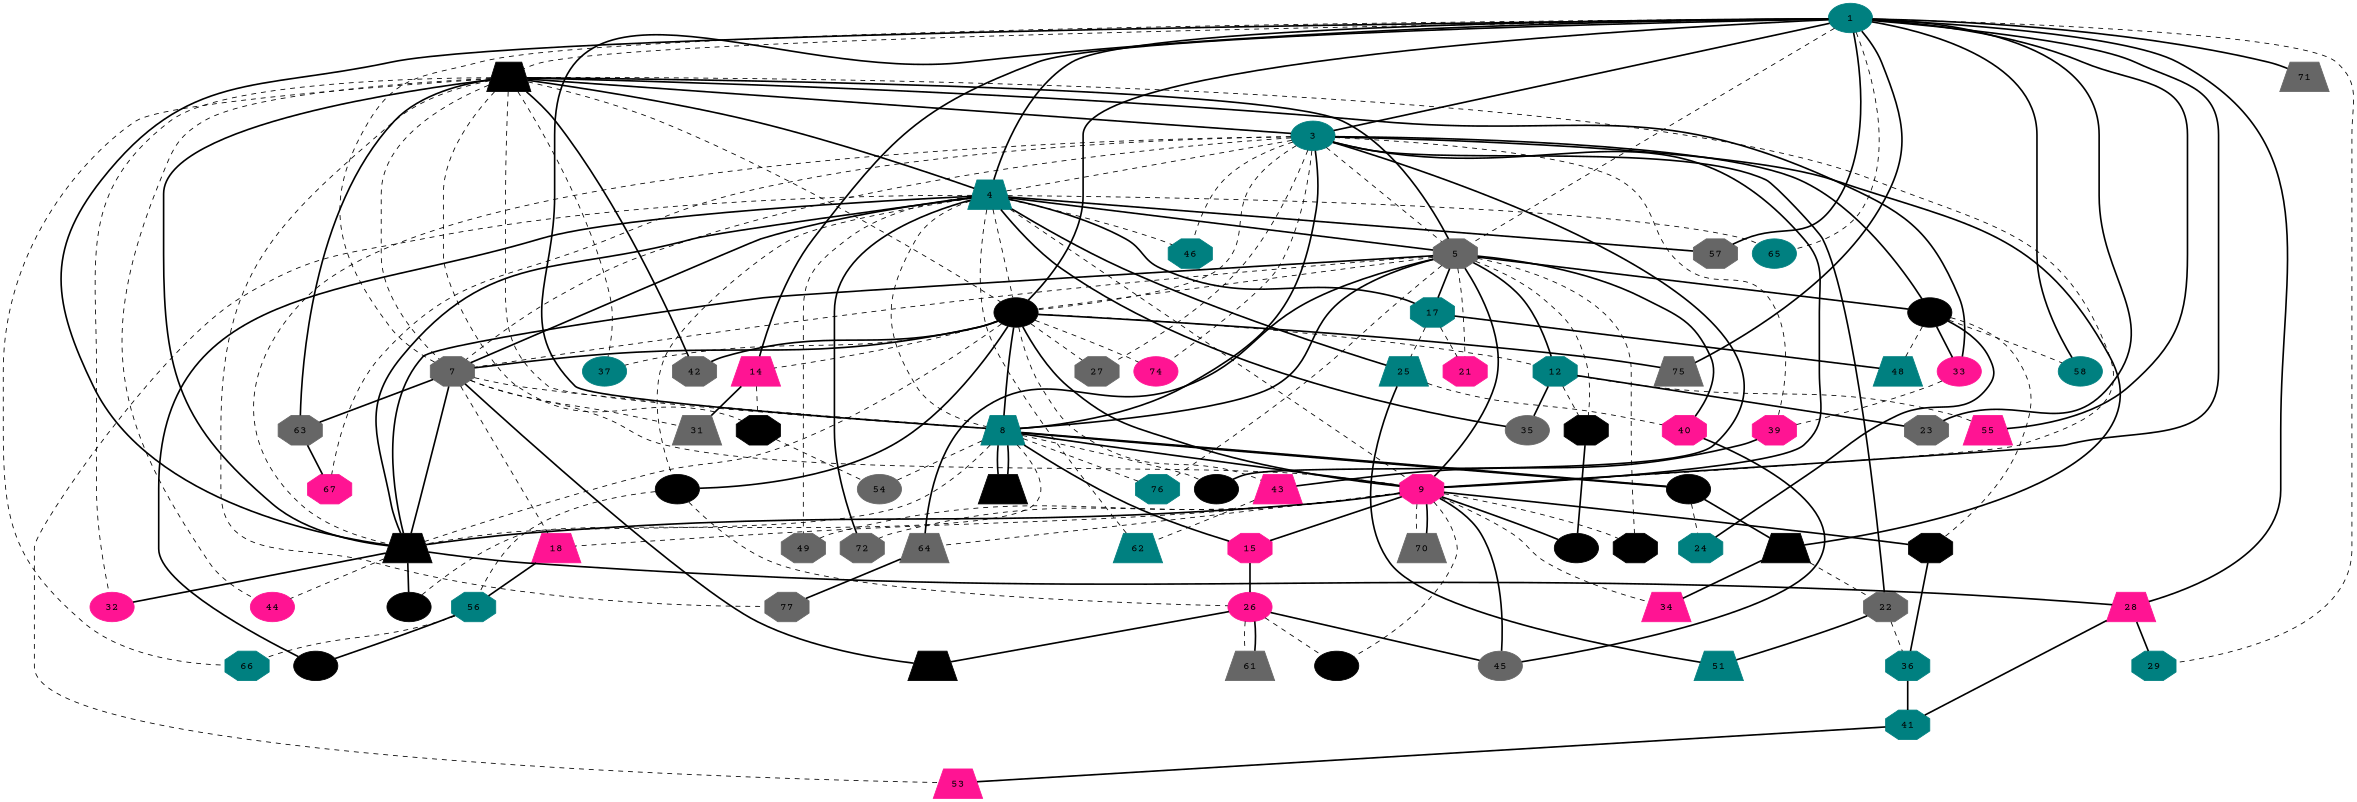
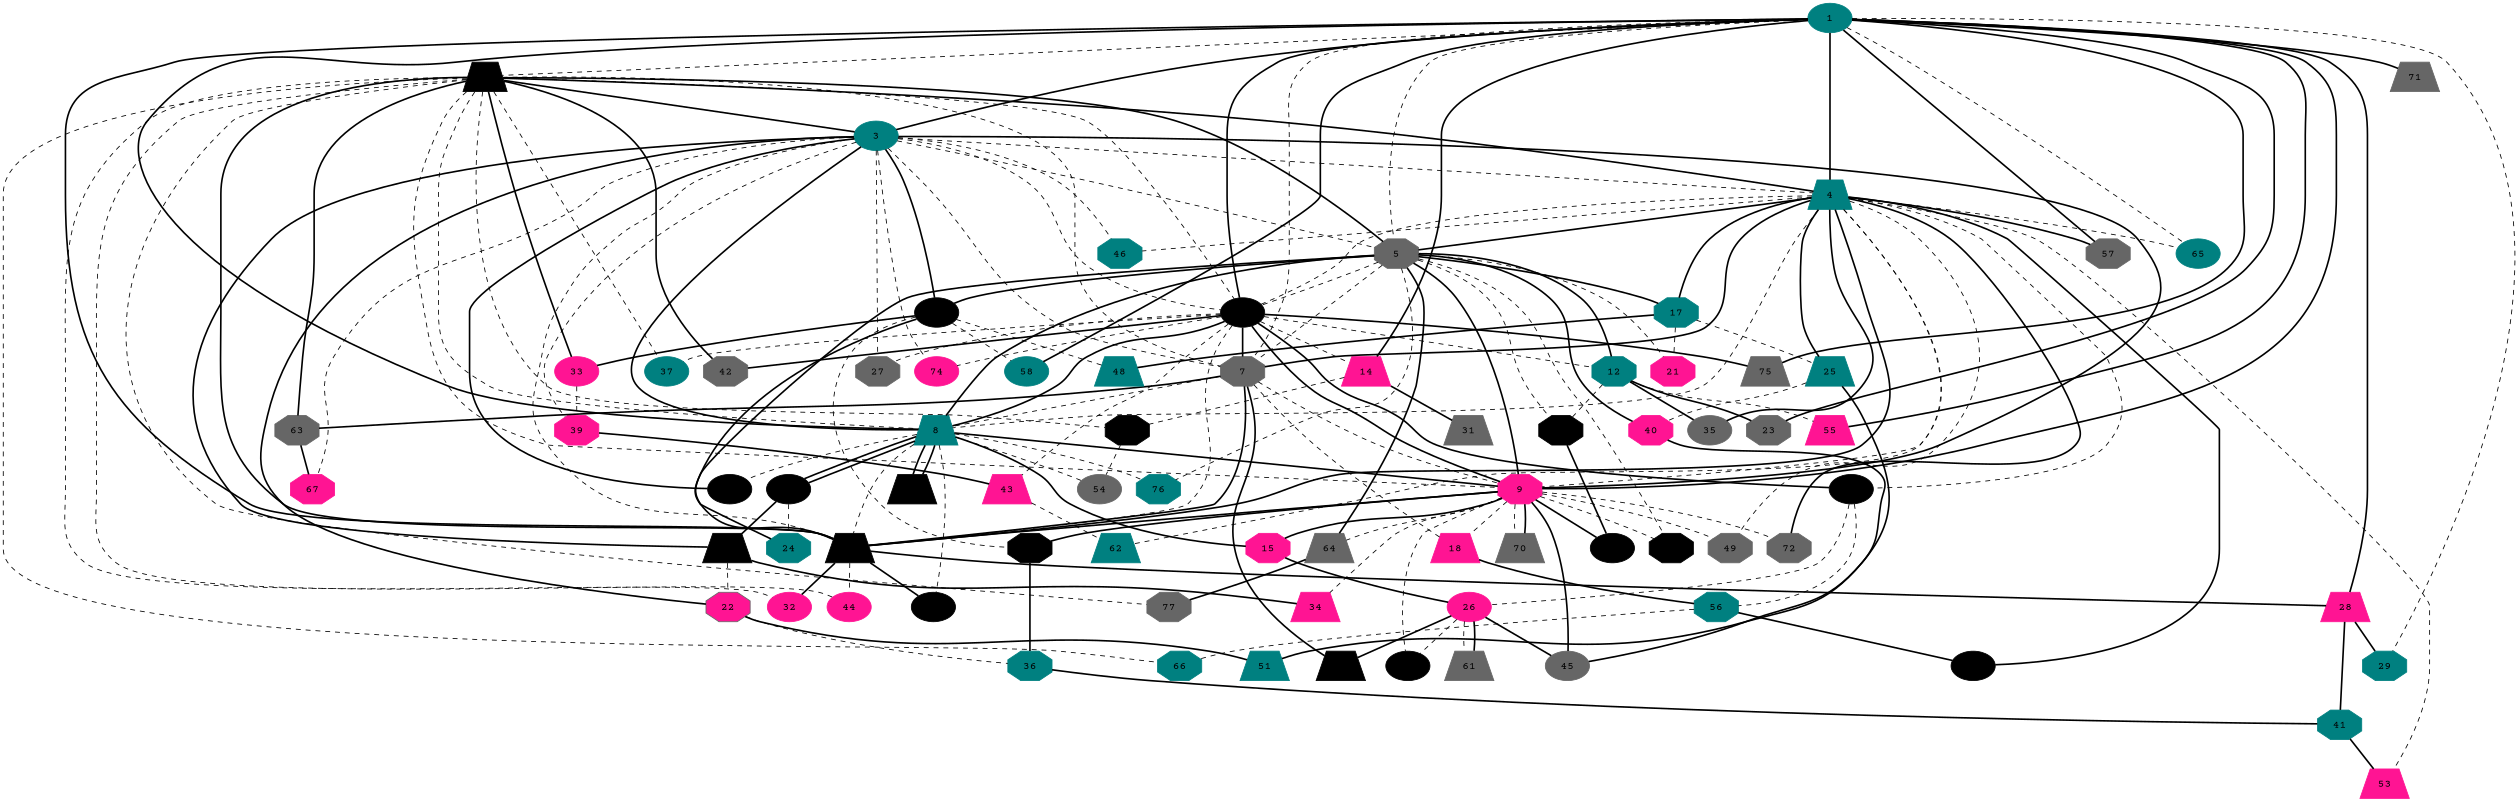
edge "7" -- "31": removed
node "22": fillcolor gray40 -> deeppink
